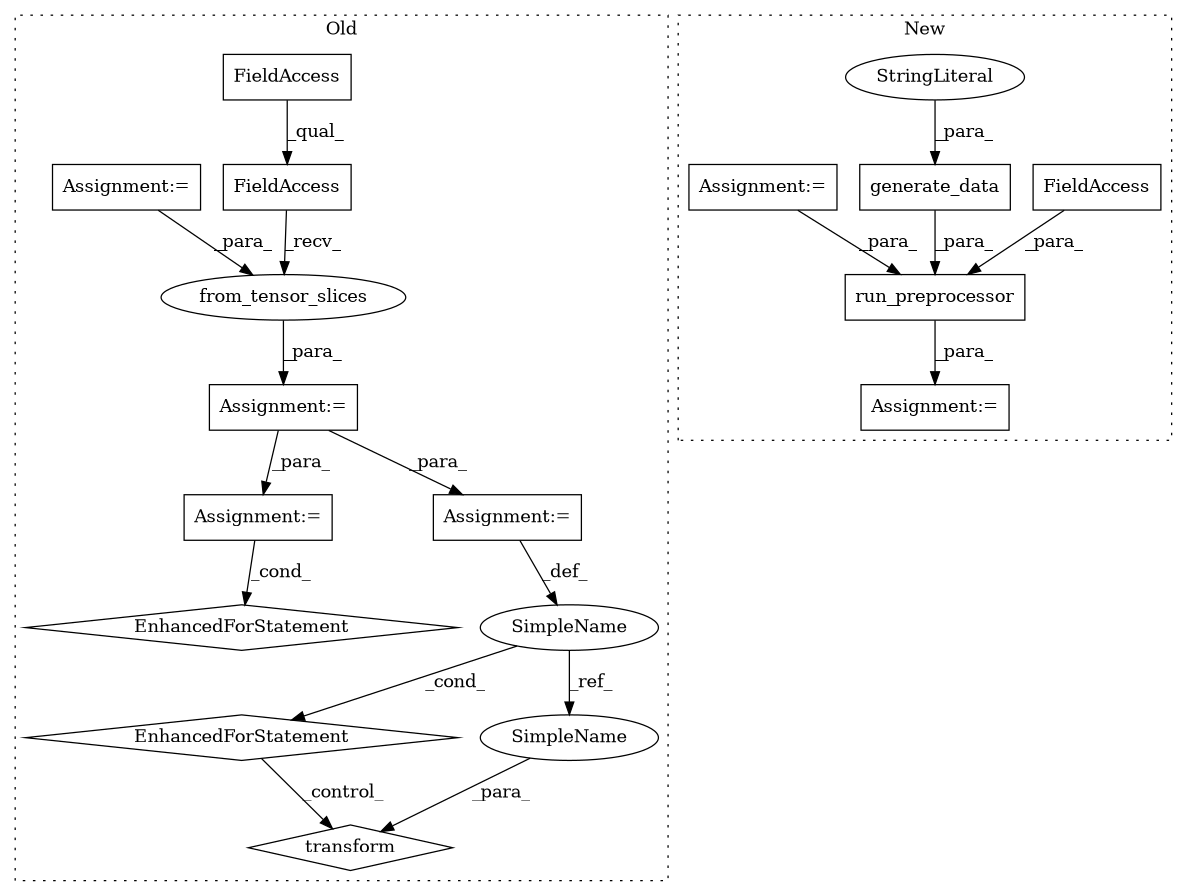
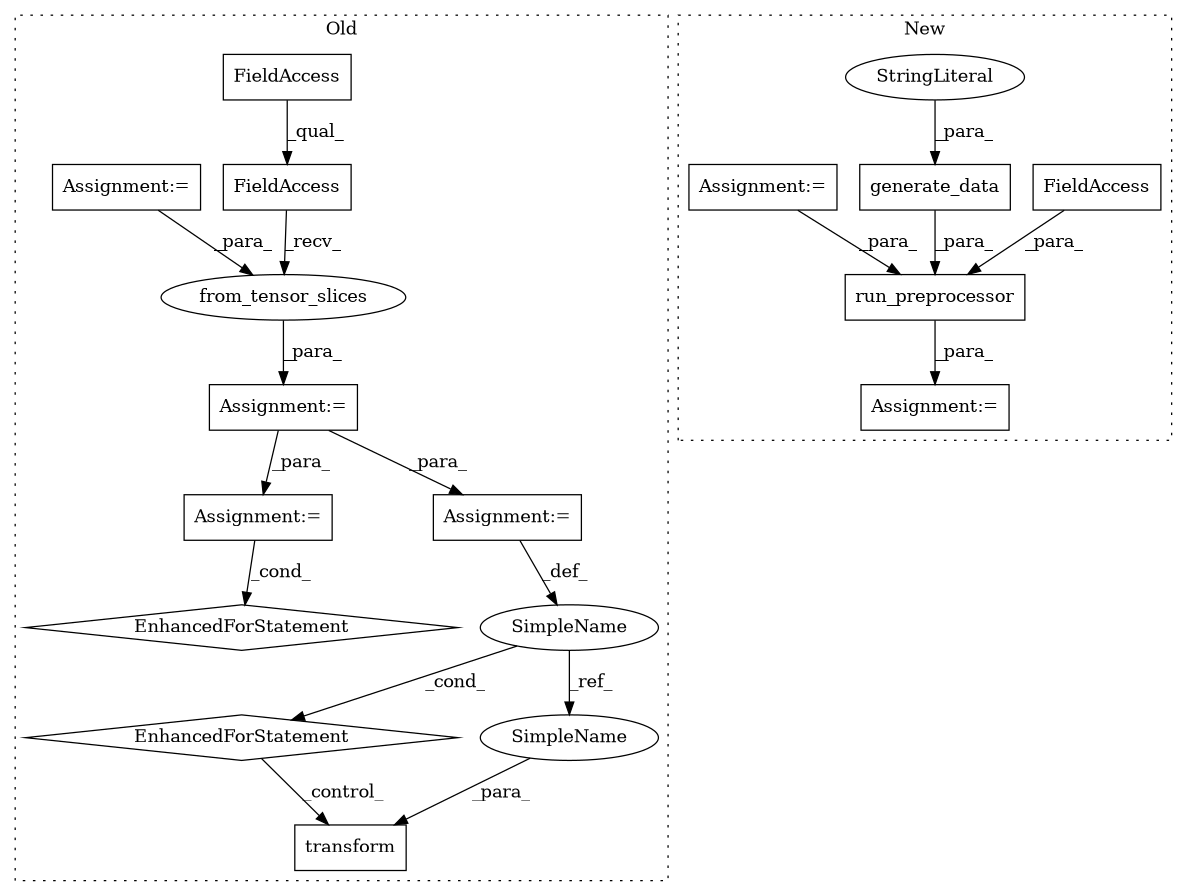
node "transform": shape diamond -> box
